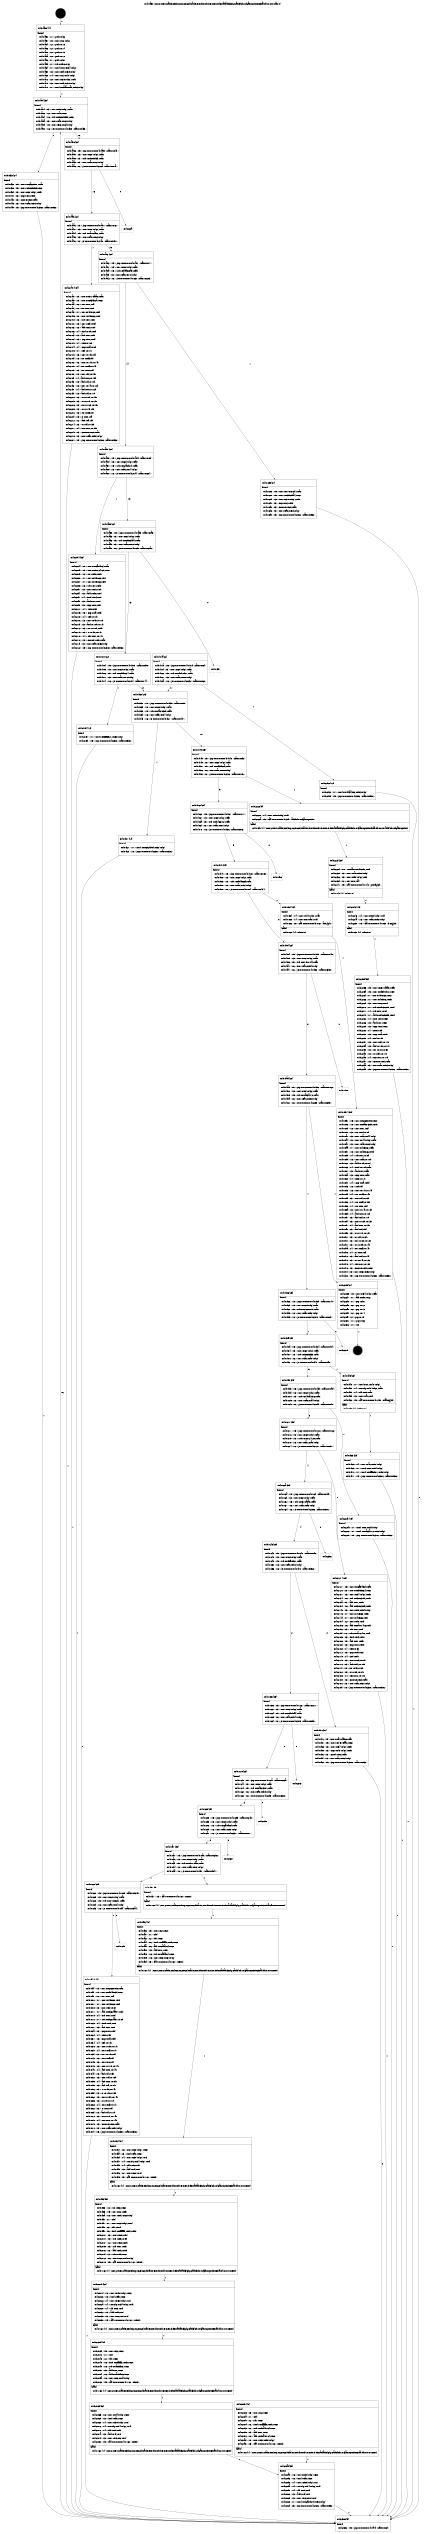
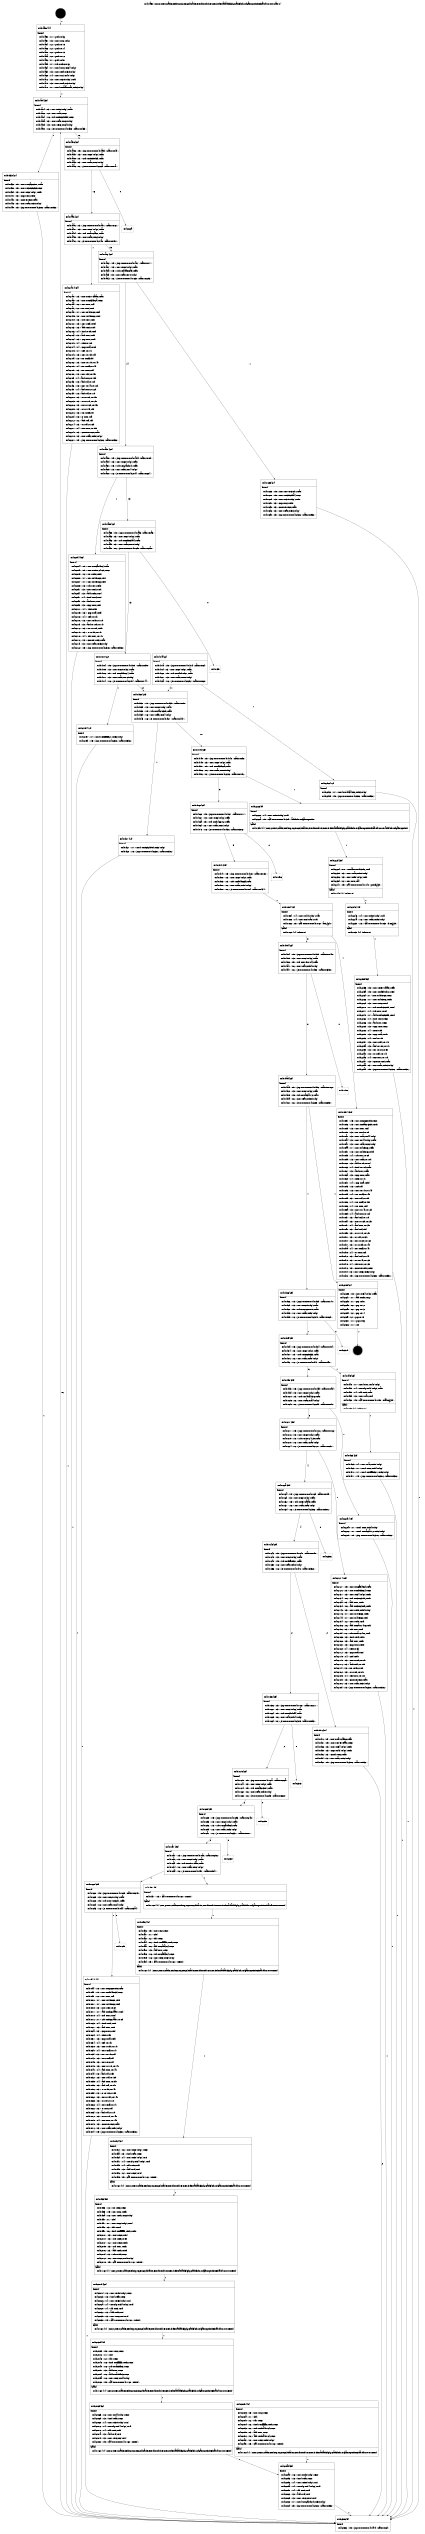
edge "0x401b7b [25]" -> "0x401b94 [25]": now "0x401e84 [13]" -> "0x401b94 [25]"
